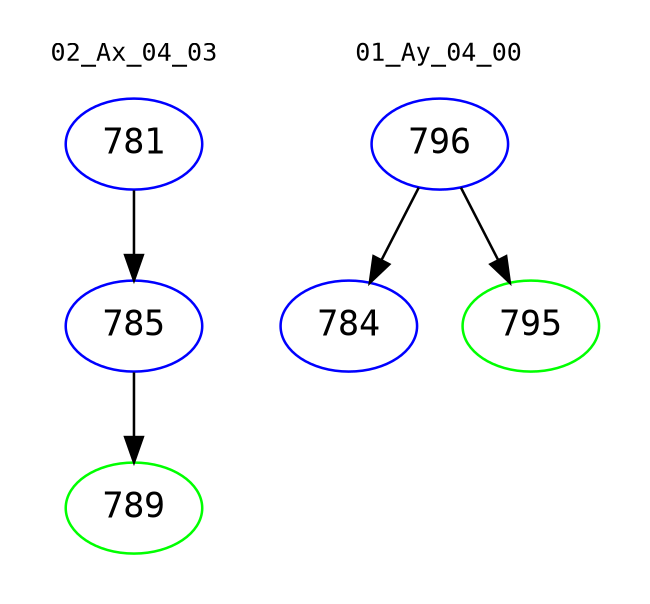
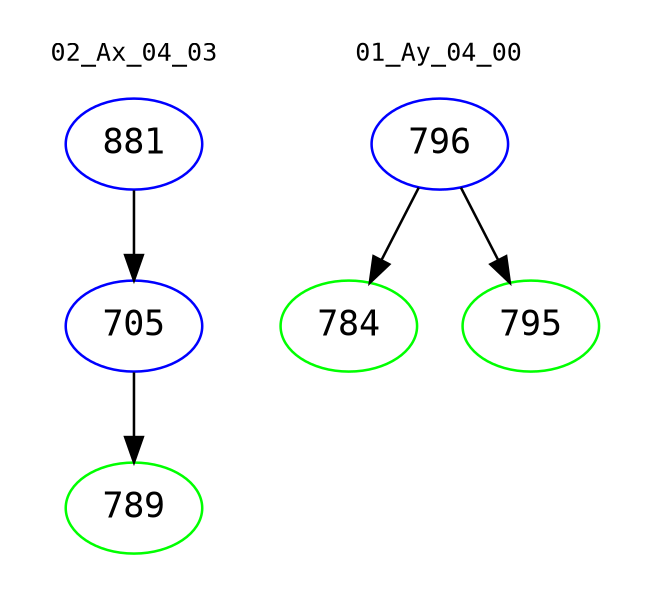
node "781": label "781" -> "881"
node "785": label "785" -> "705"
node "784": color blue -> green
